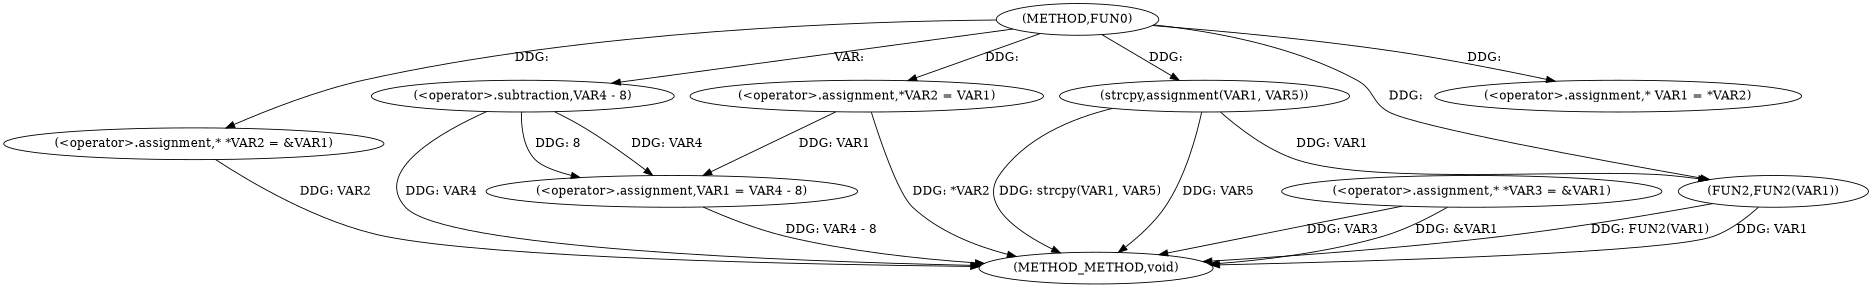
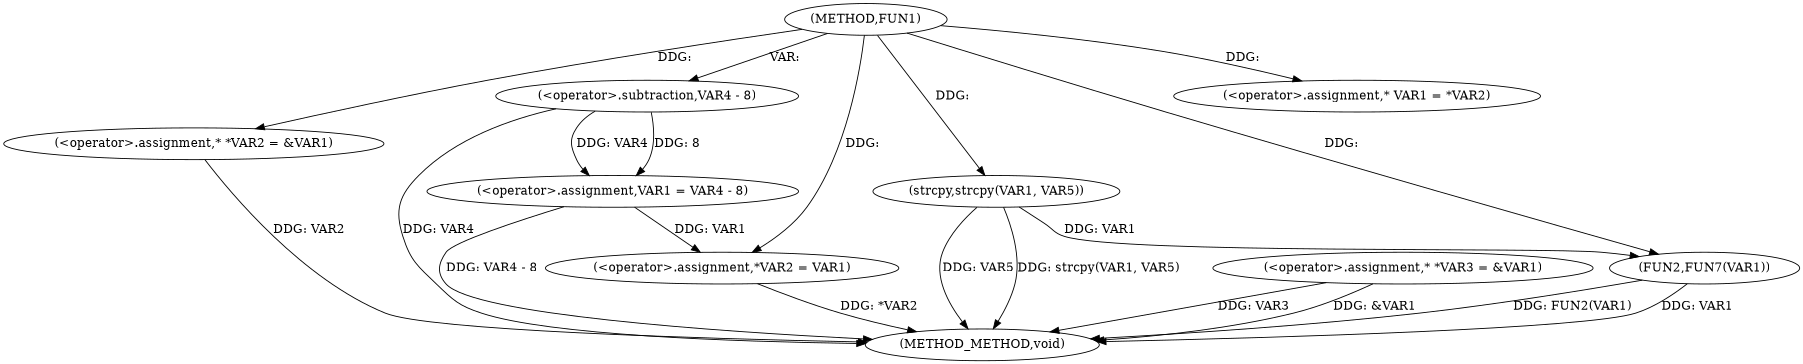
node "(METHOD,FUN0)": label "(METHOD,FUN0)" -> "(METHOD,FUN1)"
node "(strcpy,assignment(VAR1, VAR5))": label "(strcpy,assignment(VAR1, VAR5))" -> "(strcpy,strcpy(VAR1, VAR5))"
edge "(<operator>.assignment,*VAR2 = VAR1)" -> "(<operator>.assignment,VAR1 = VAR4 - 8)": reversed
node "(FUN2,FUN2(VAR1))": label "(FUN2,FUN2(VAR1))" -> "(FUN2,FUN7(VAR1))"
